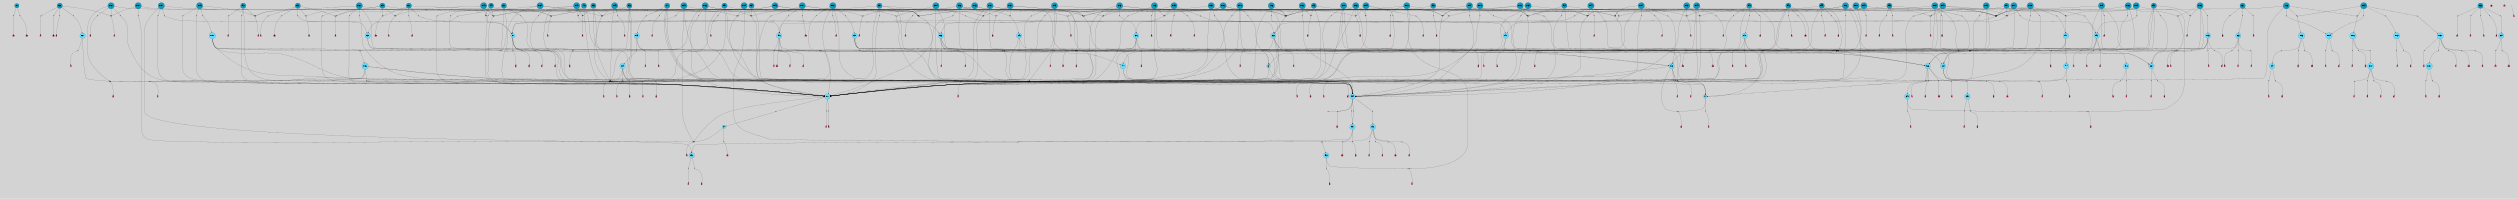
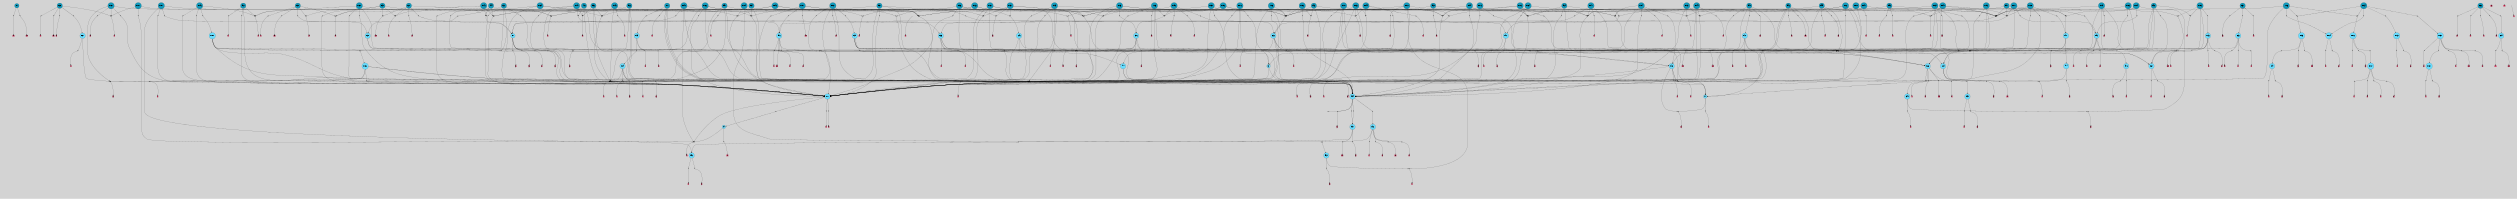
node "T1004": removed
